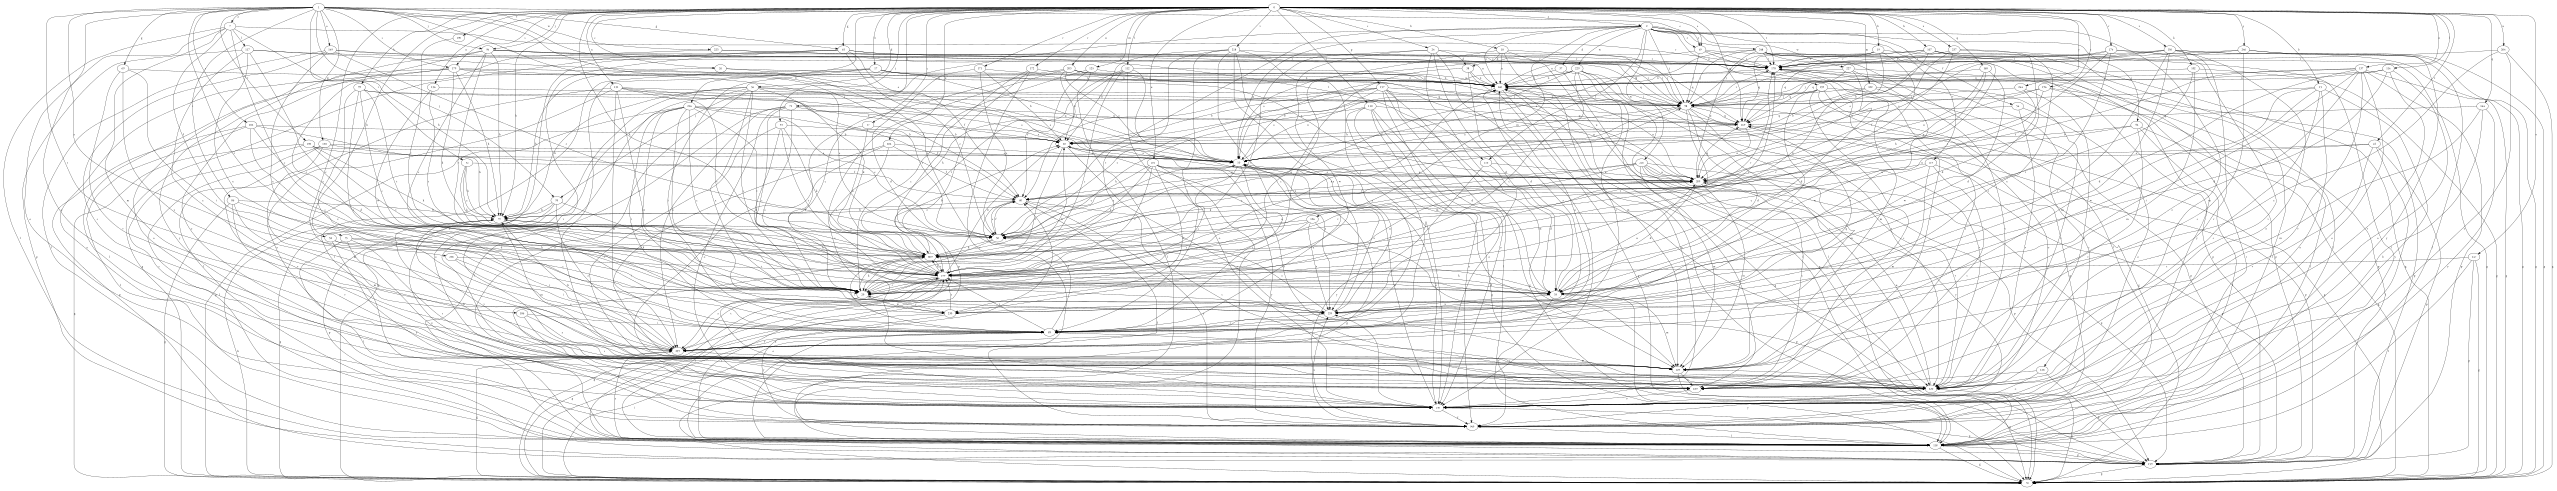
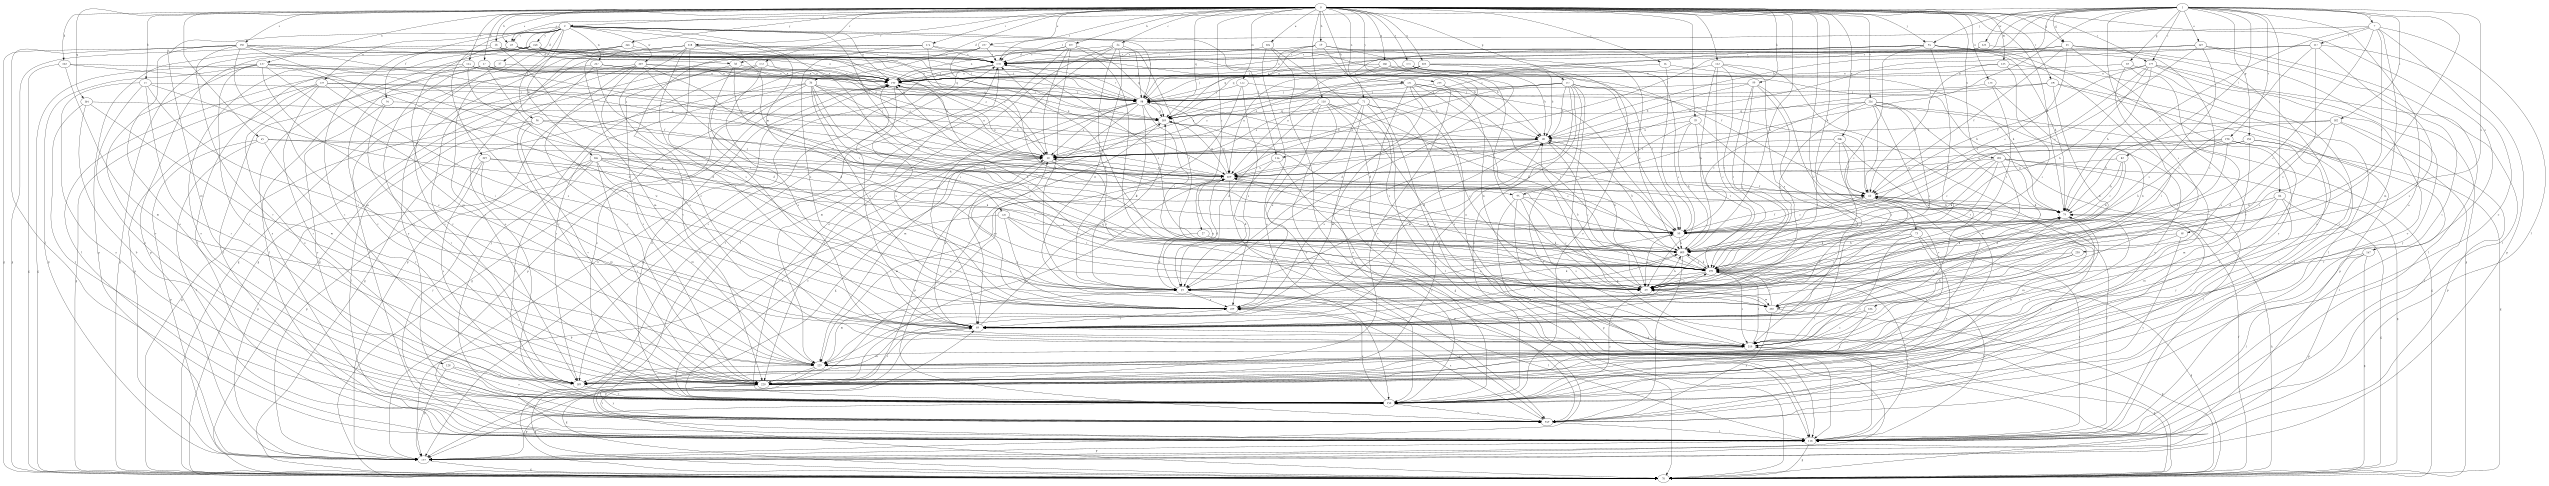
node "190": removed
edge "27" -> "20": removed, label "b"
edge "216" -> "239": removed, label "x"
